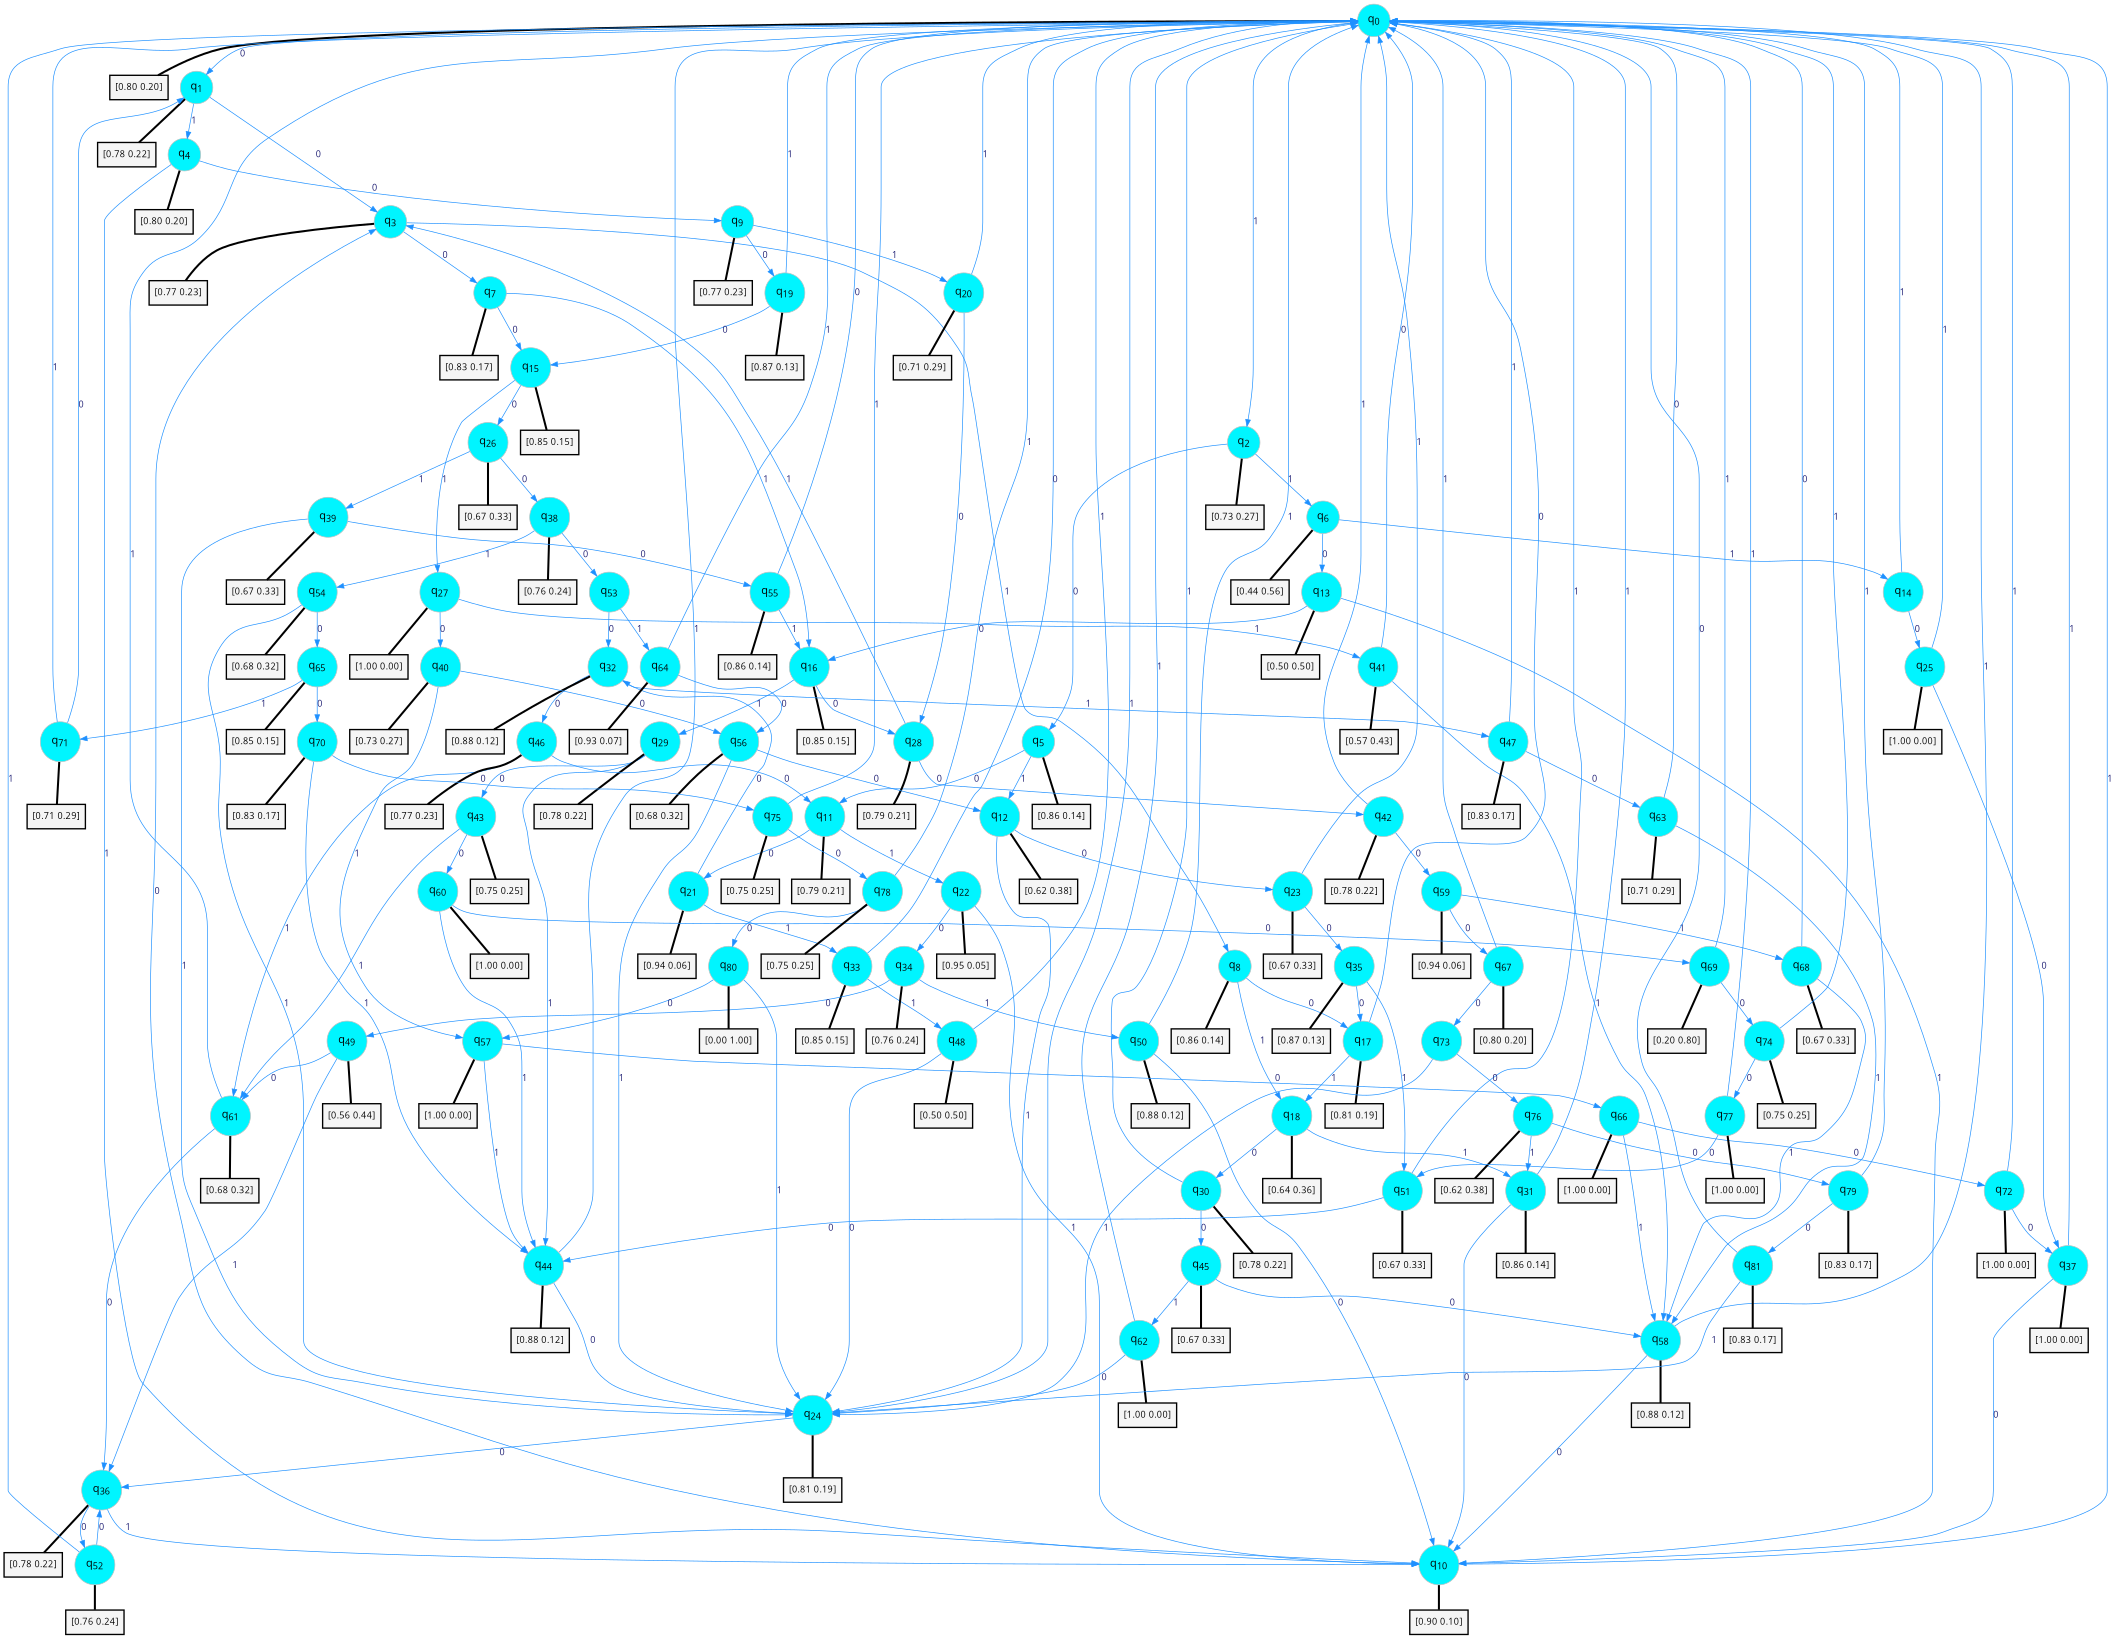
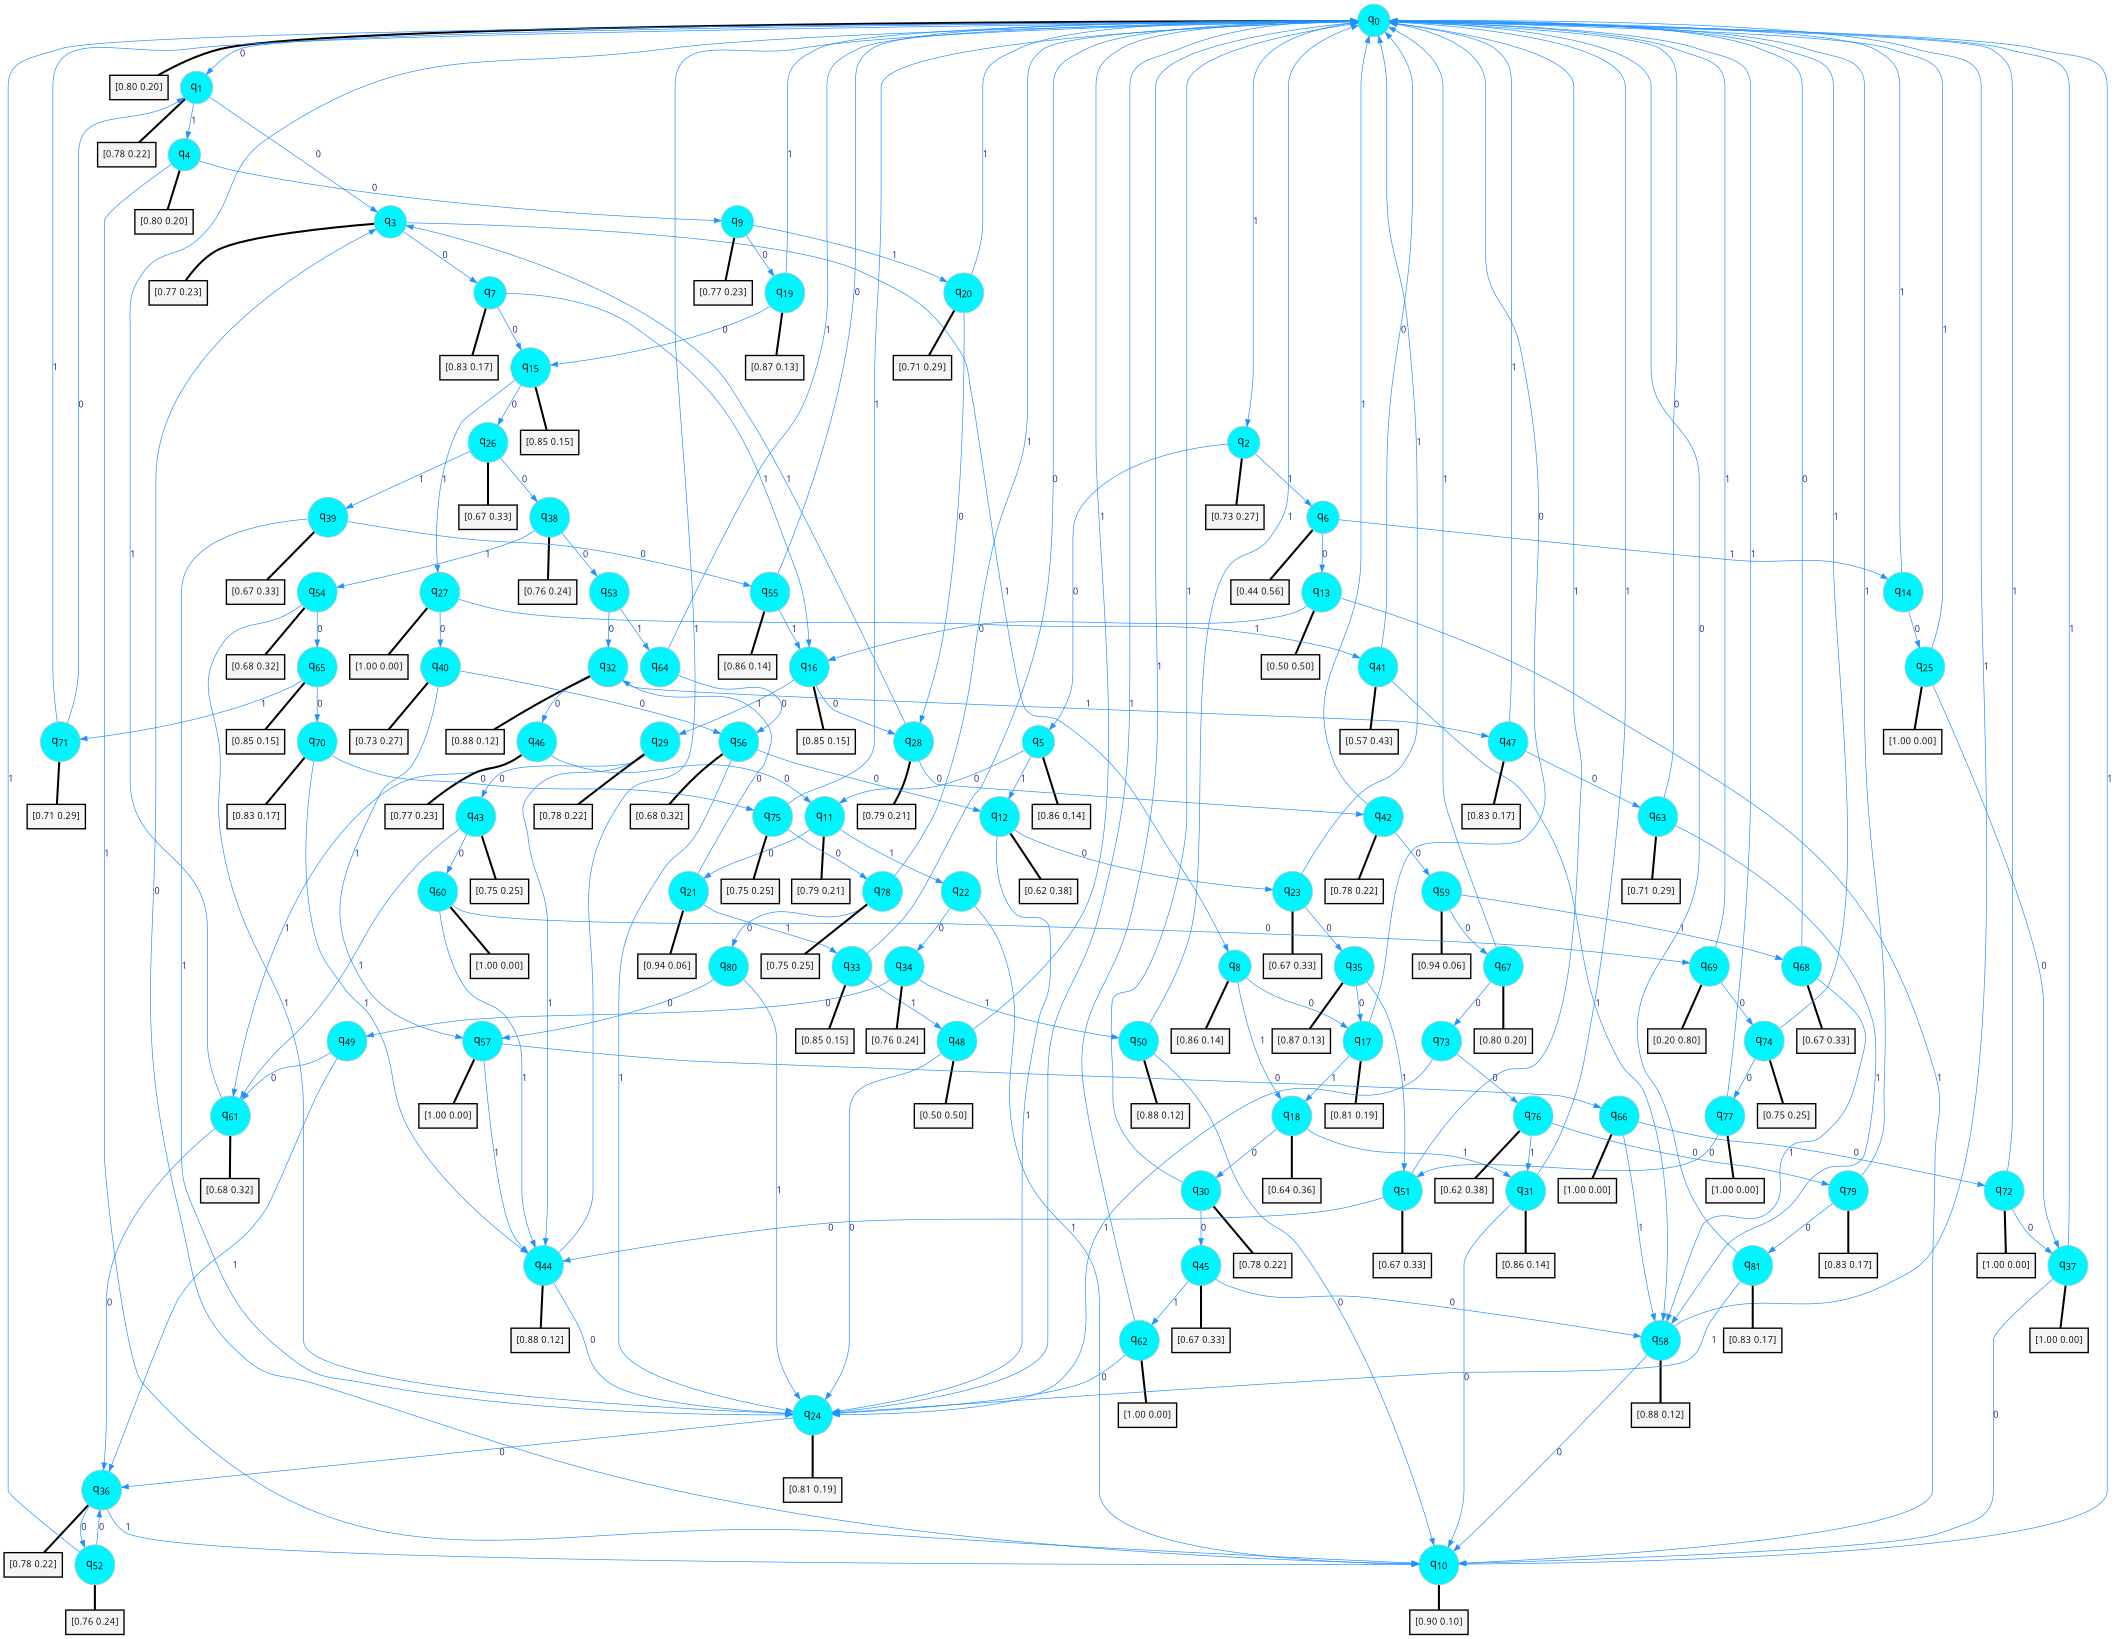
node "[0.93 0.07]": removed
node "[0.95 0.05]": removed
node "[0.00 1.00]": removed
node "[0.56 0.44]": removed
